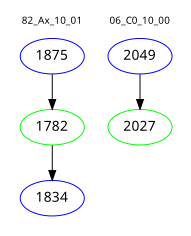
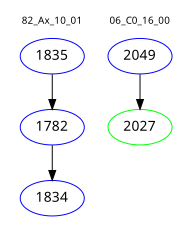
cluster "06_C0_10_00": label "06_C0_10_00" -> "06_C0_16_00"
node "1875": label "1875" -> "1835"
node "1782": color green -> blue
